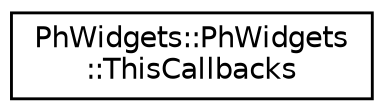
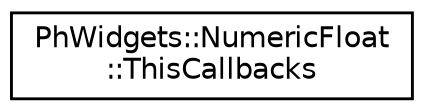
node "PhWidgets::PhWidgets ::ThisCallbacks": label "PhWidgets::PhWidgets ::ThisCallbacks" -> "PhWidgets::NumericFloat ::ThisCallbacks"
